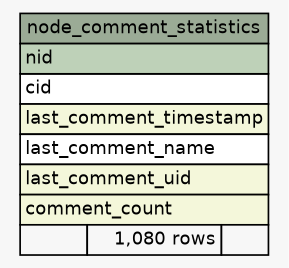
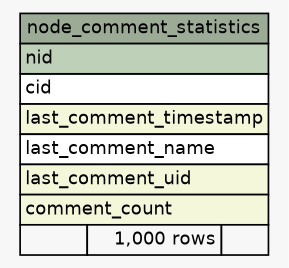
node "node_comment_statistics": text "1,080 rows" -> "1,000 rows"
